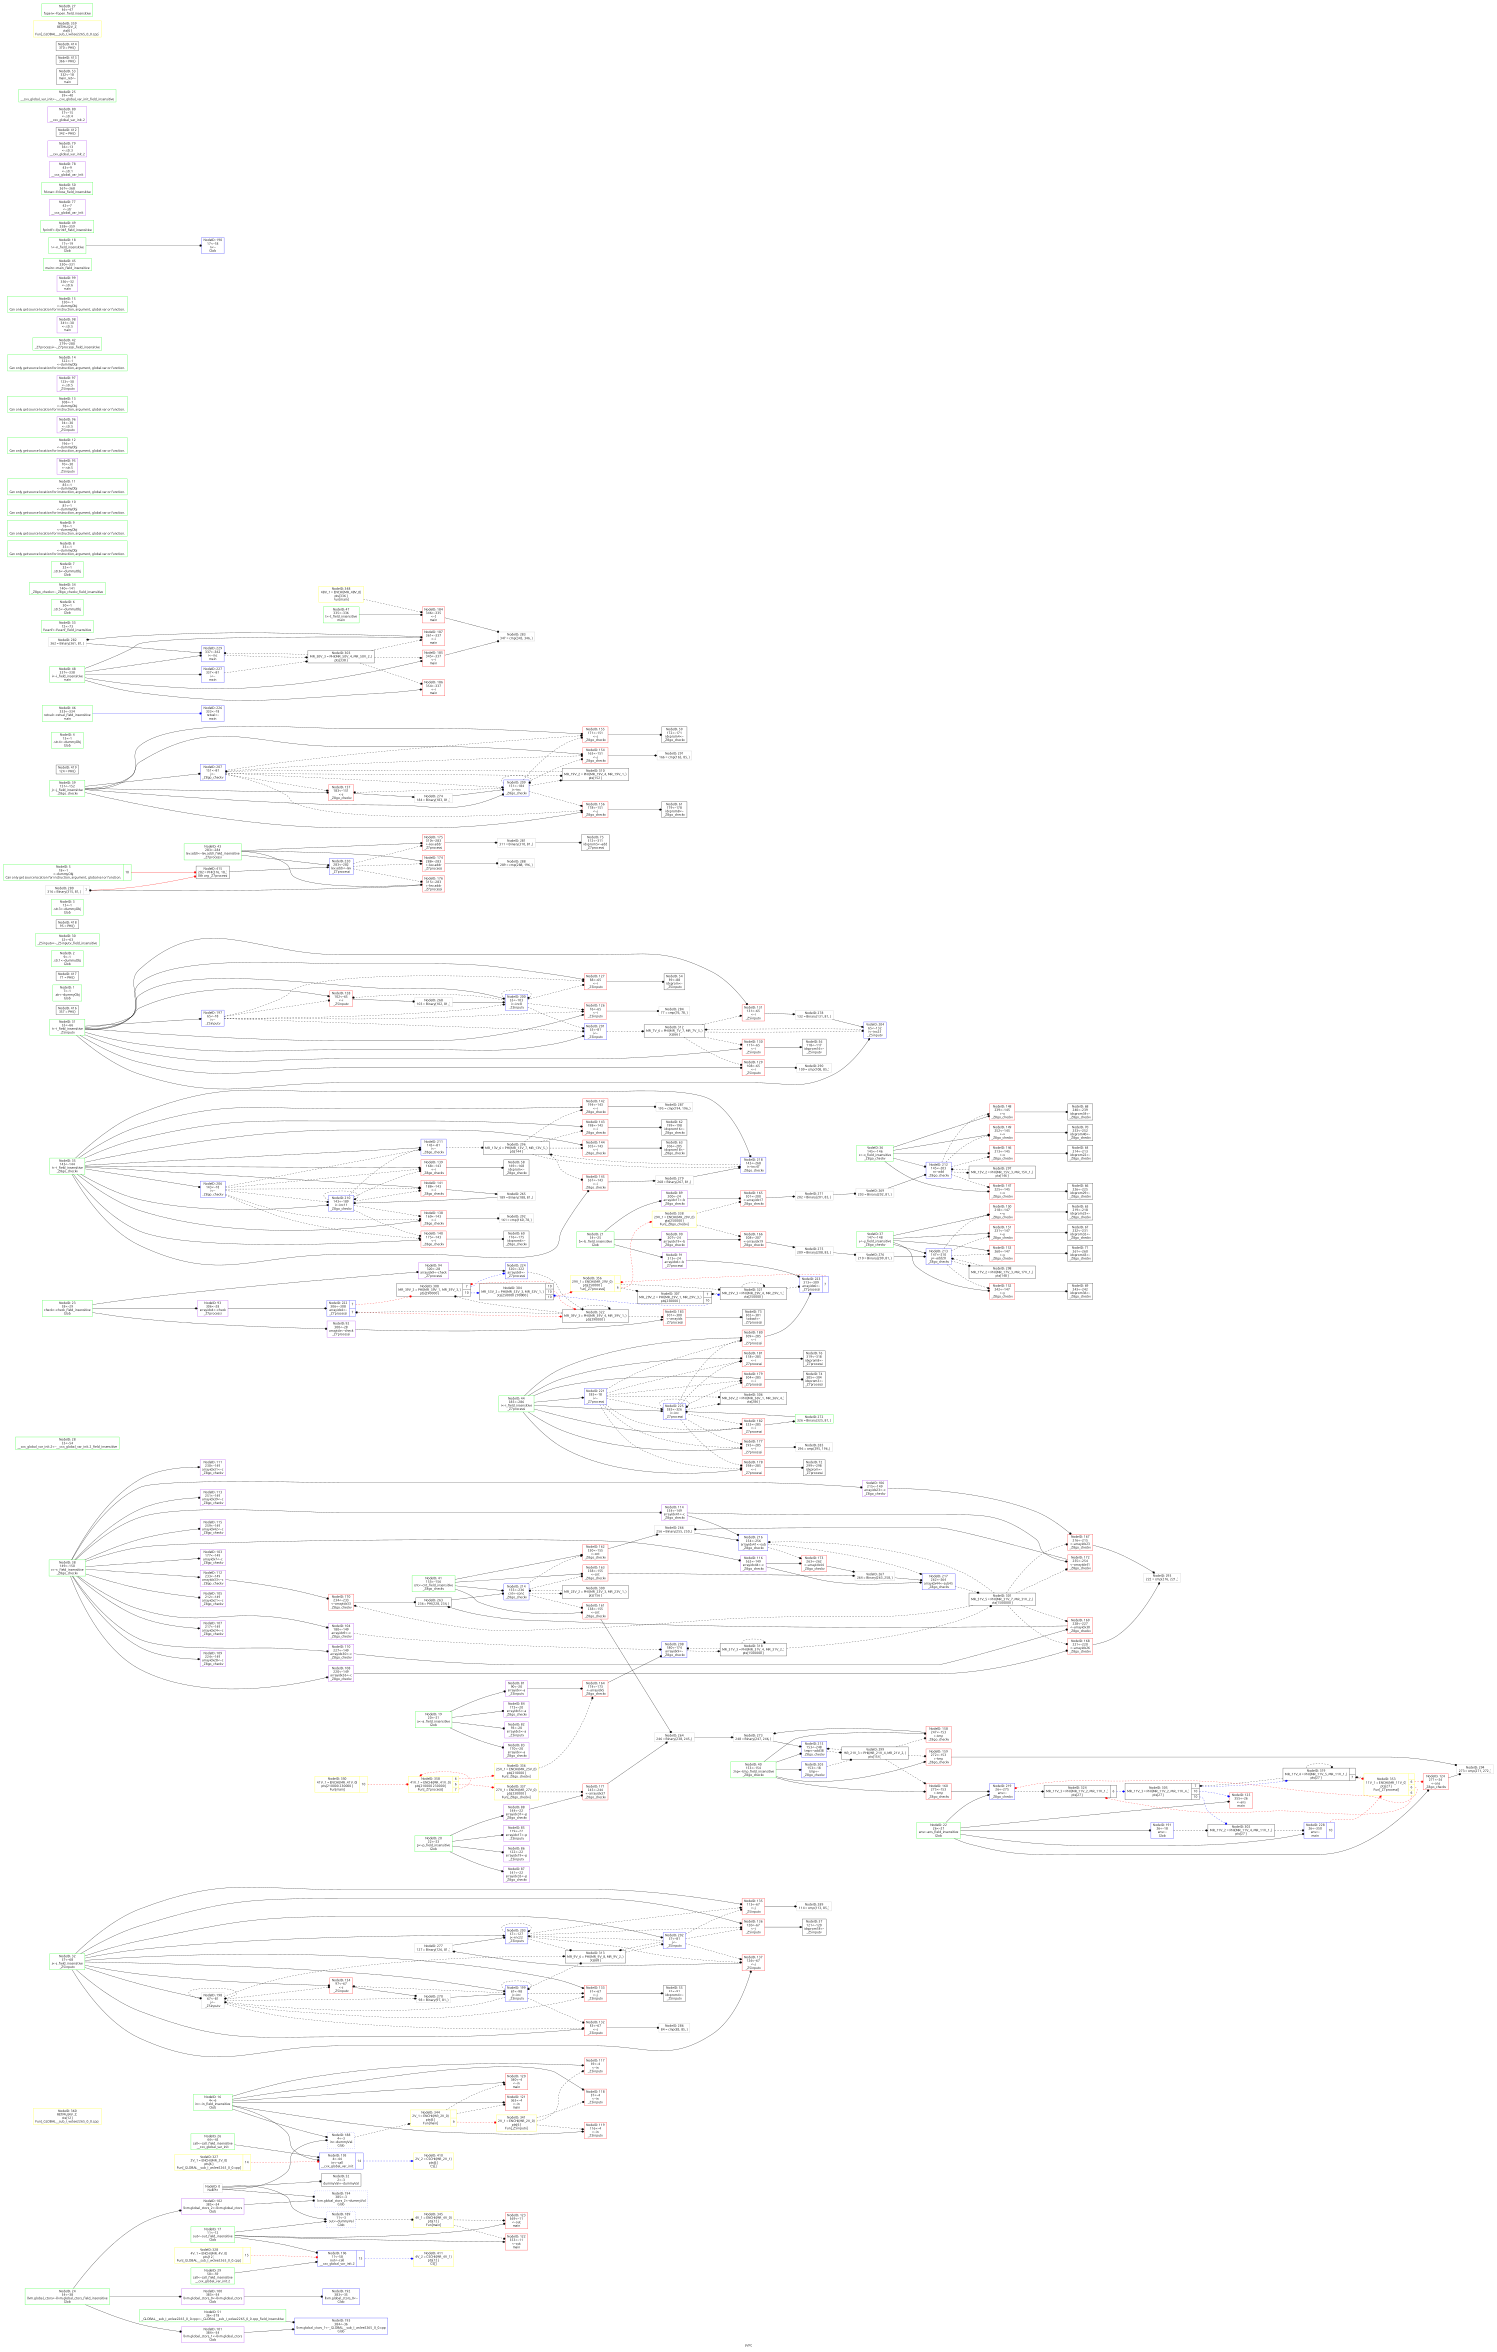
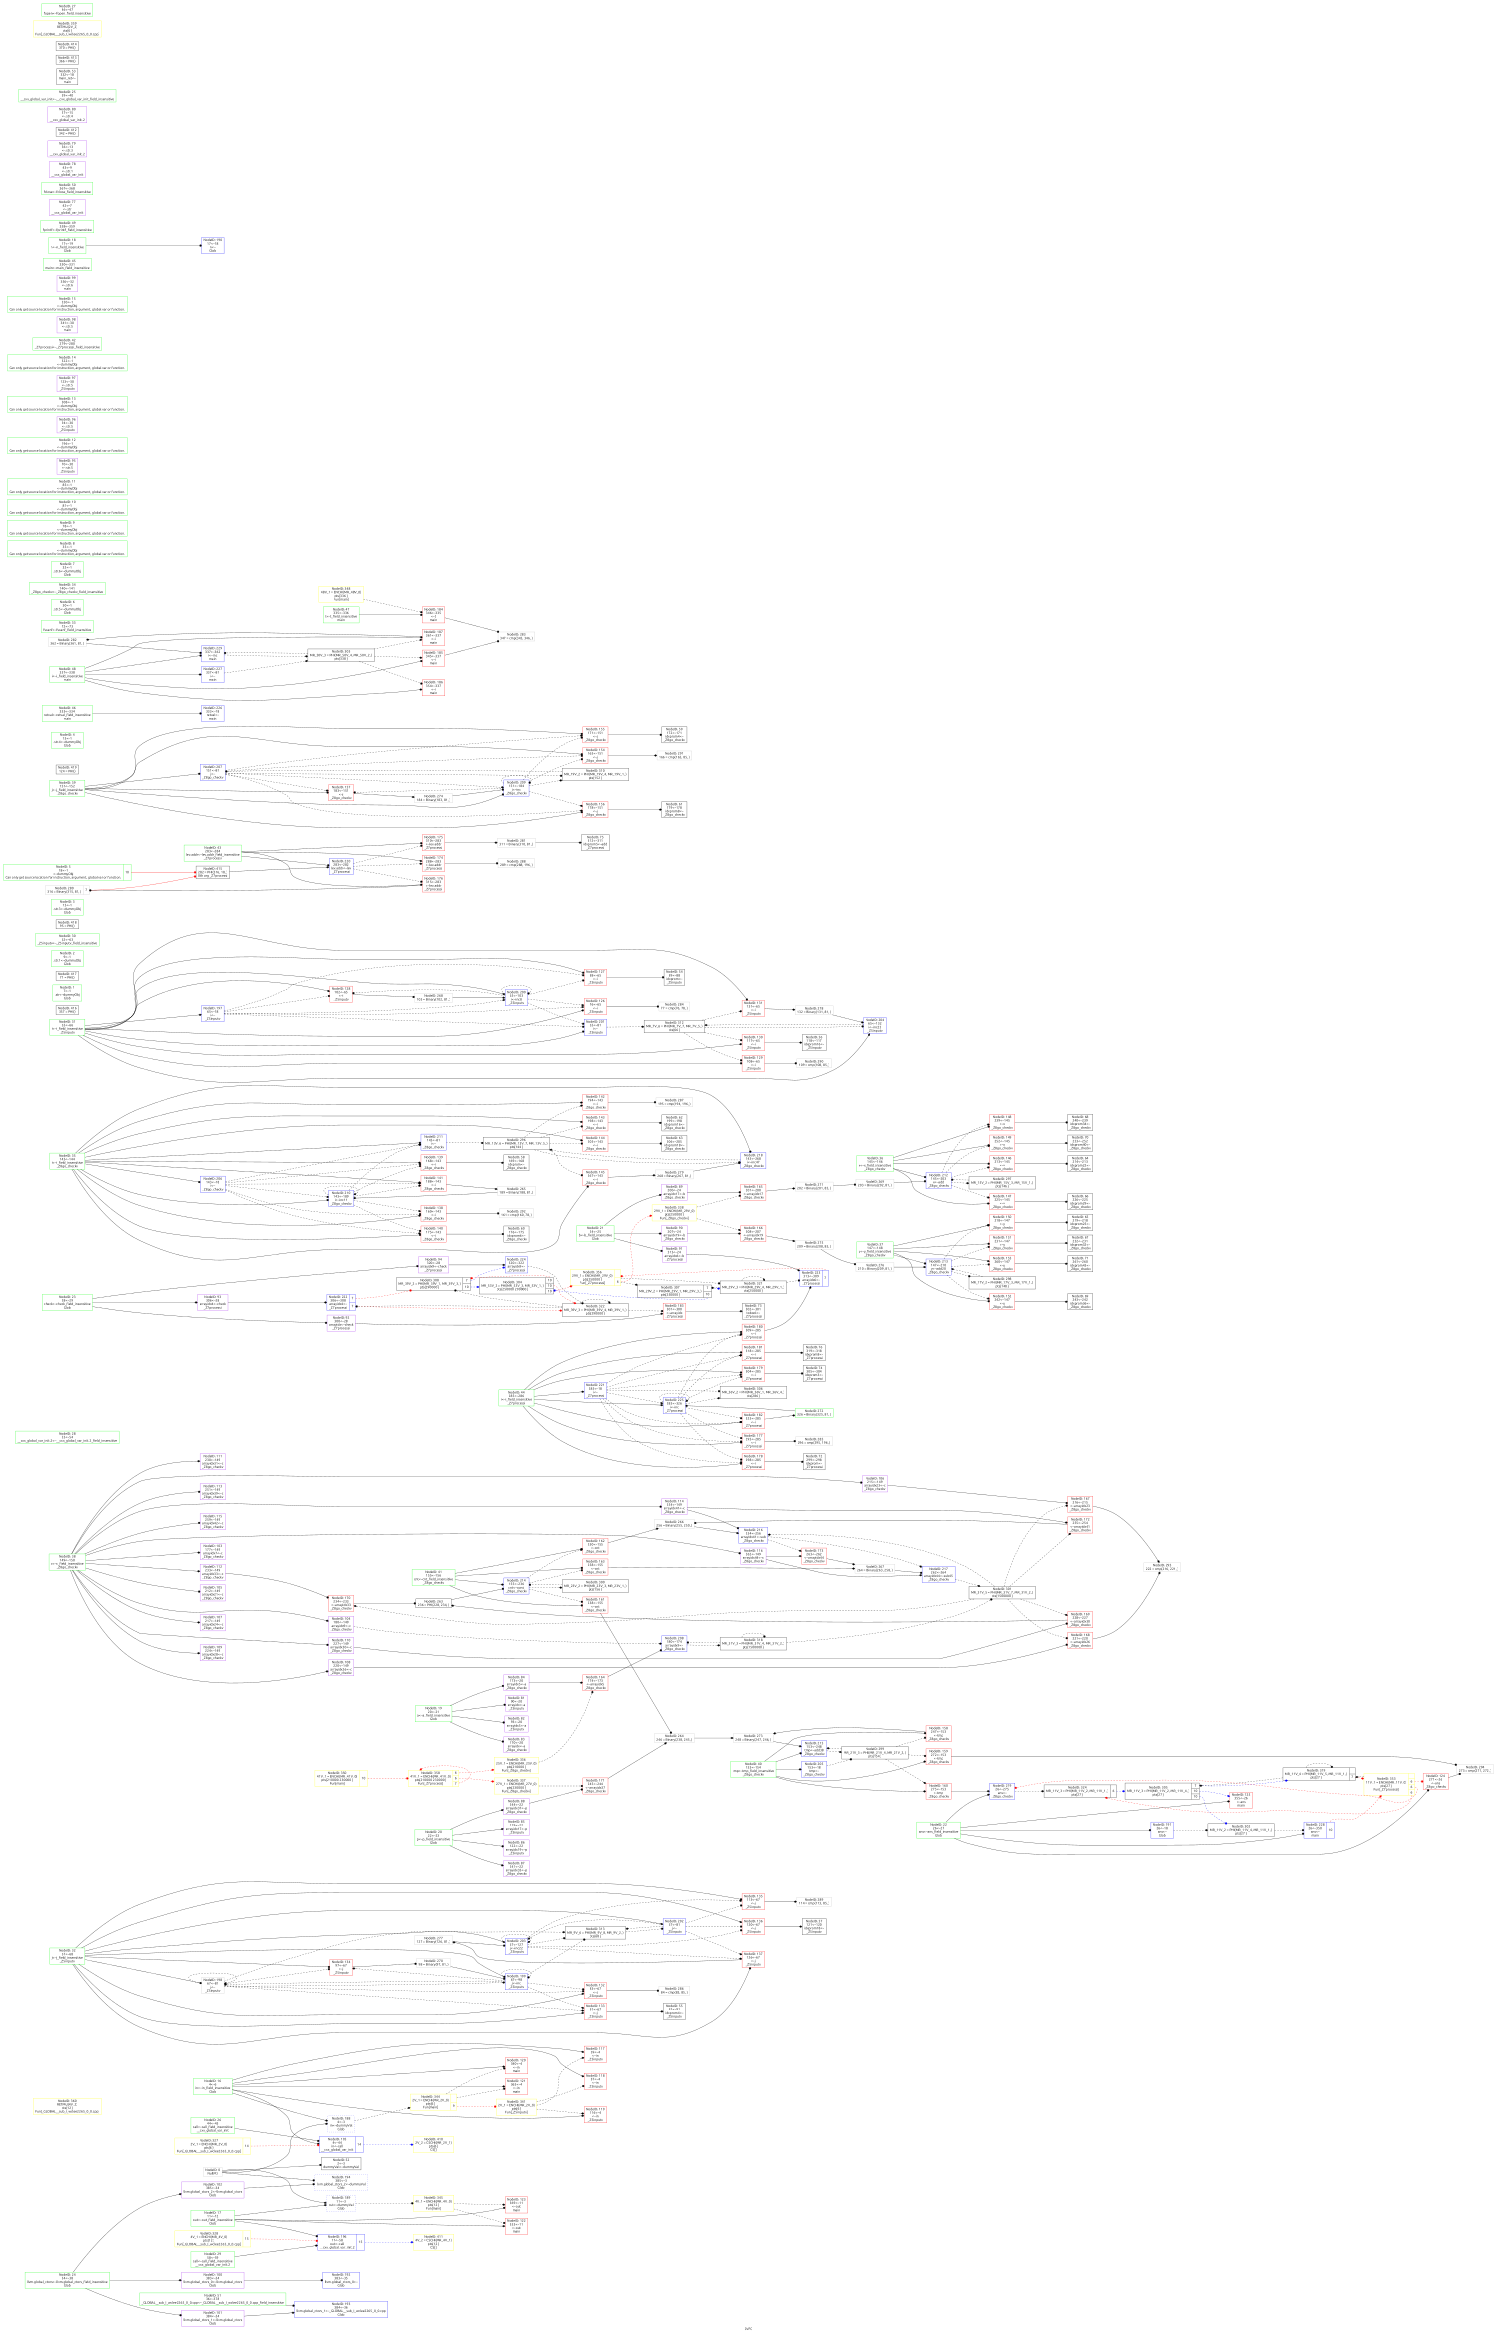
edge "NodeID: 46" -> "NodeID: 226": color blue -> black
edge "NodeID: 81" -> "NodeID: 164": now "NodeID: 84" -> "NodeID: 164"
edge "NodeID: 198" -> "NodeID: 270": now "NodeID: 198" -> "NodeID: 199"
